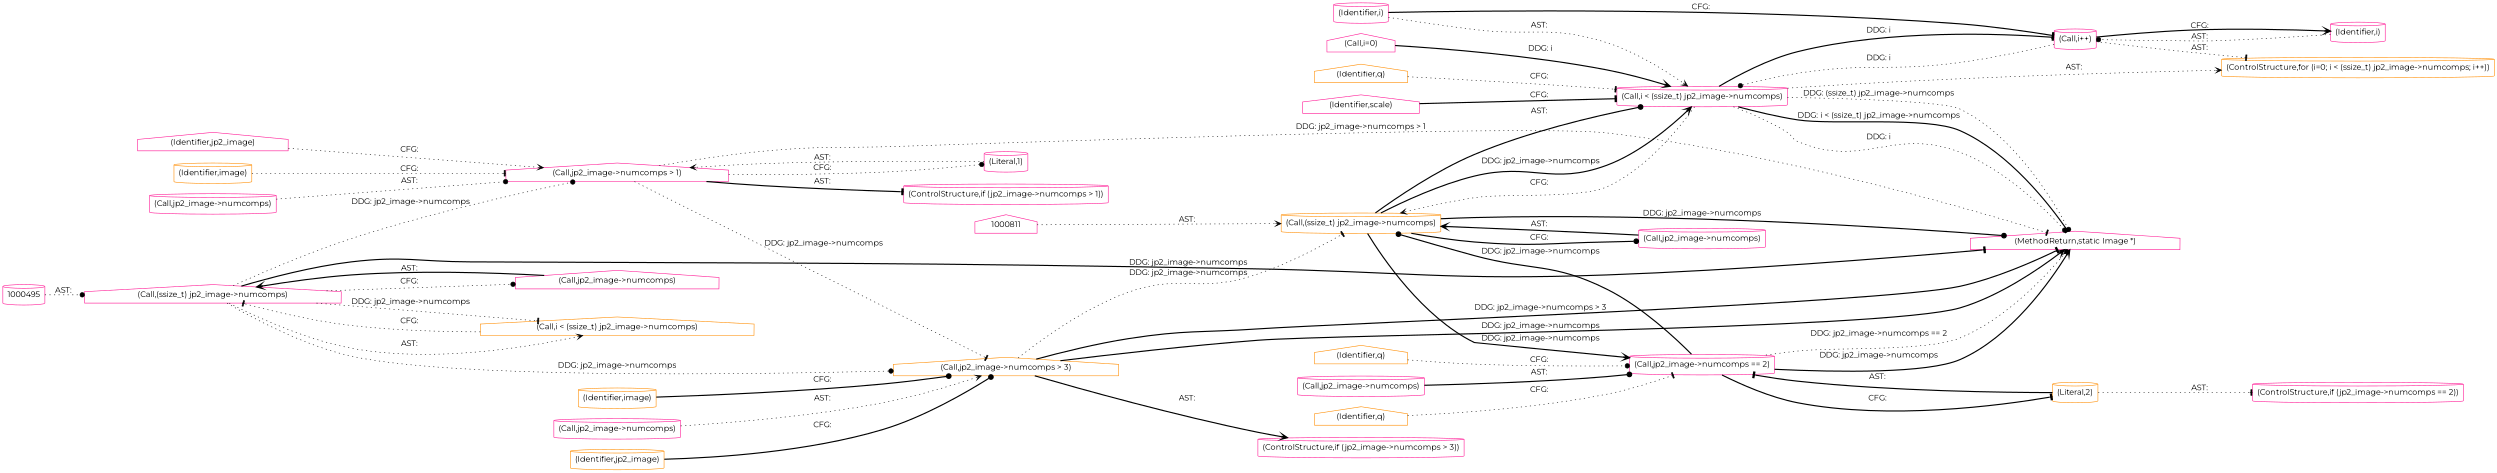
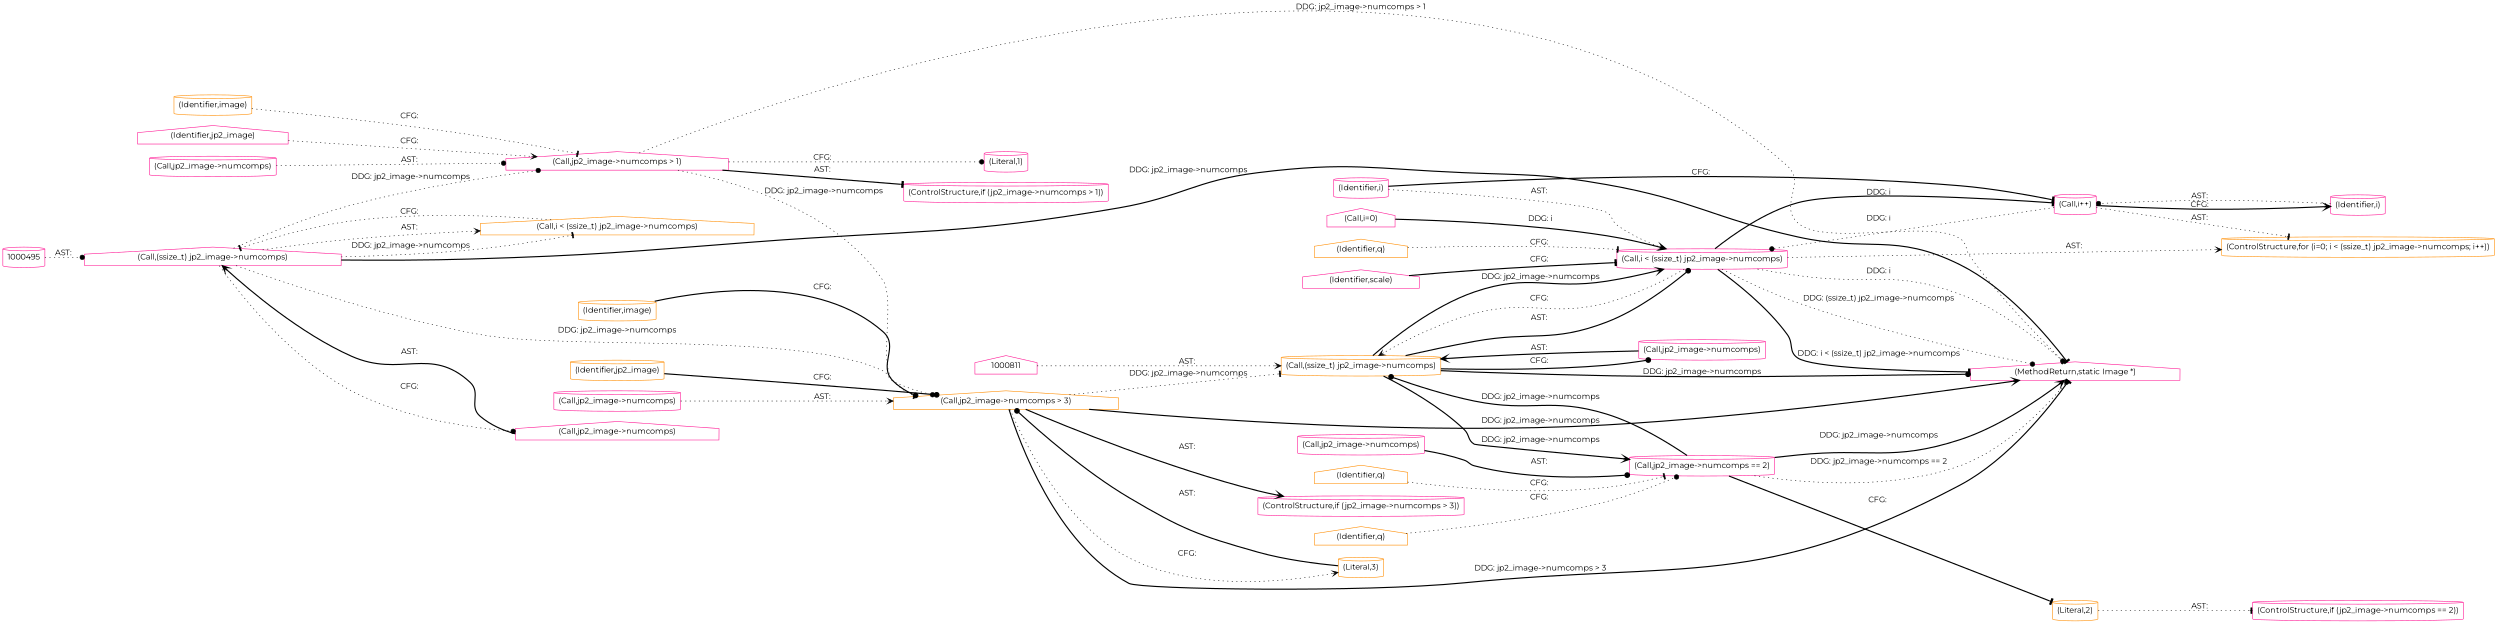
edge "(Literal,1)" -> "(Call,jp2_image->numcomps > 1)": removed, label "AST:"
edge "(Literal,2)" -> "(Call,jp2_image->numcomps == 2)": removed, label "AST:"
node "(Literal,3)": added
